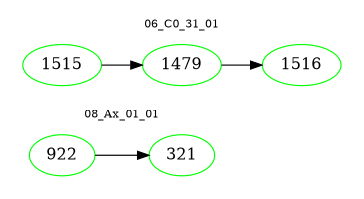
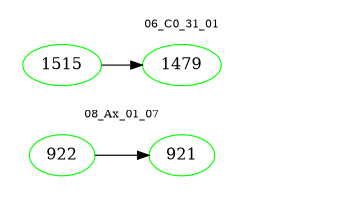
node "1516": removed
cluster "08_Ax_01_01": label "08_Ax_01_01" -> "08_Ax_01_07"
node "321": label "321" -> "921"
